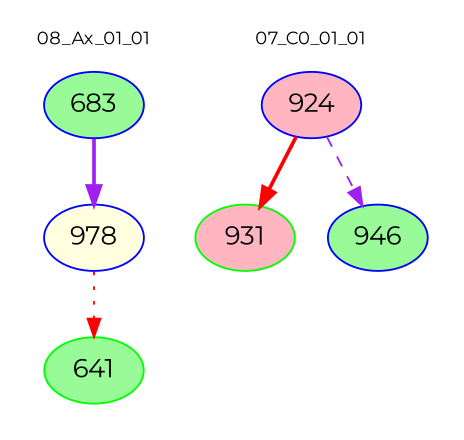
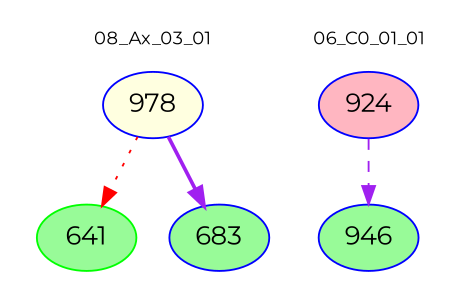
cluster "08_Ax_01_01": label "08_Ax_01_01" -> "08_Ax_03_01"
cluster "07_C0_01_01": label "07_C0_01_01" -> "06_C0_01_01"
edge "683" -> "978": reversed
node "931": removed
